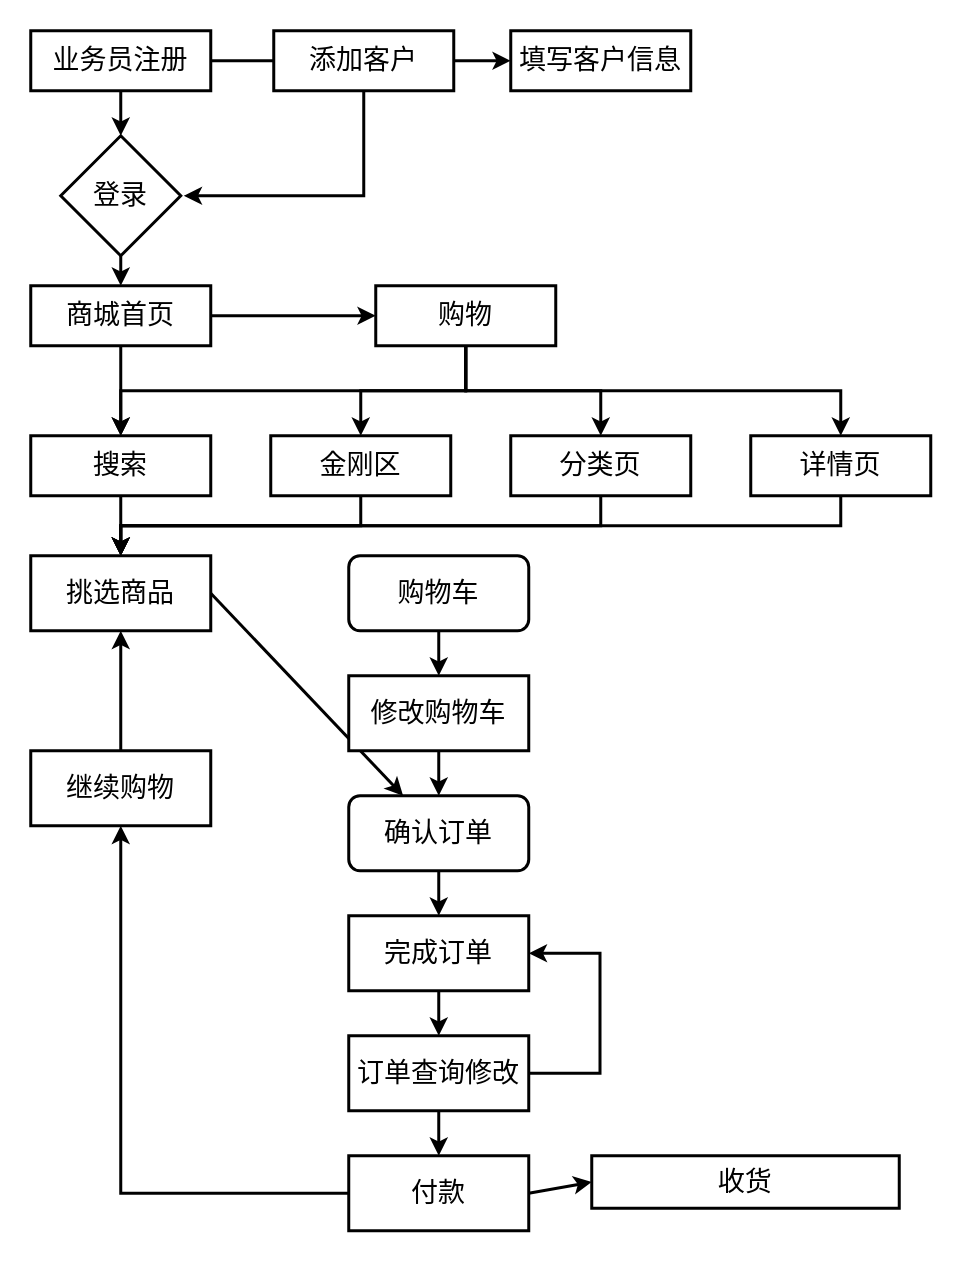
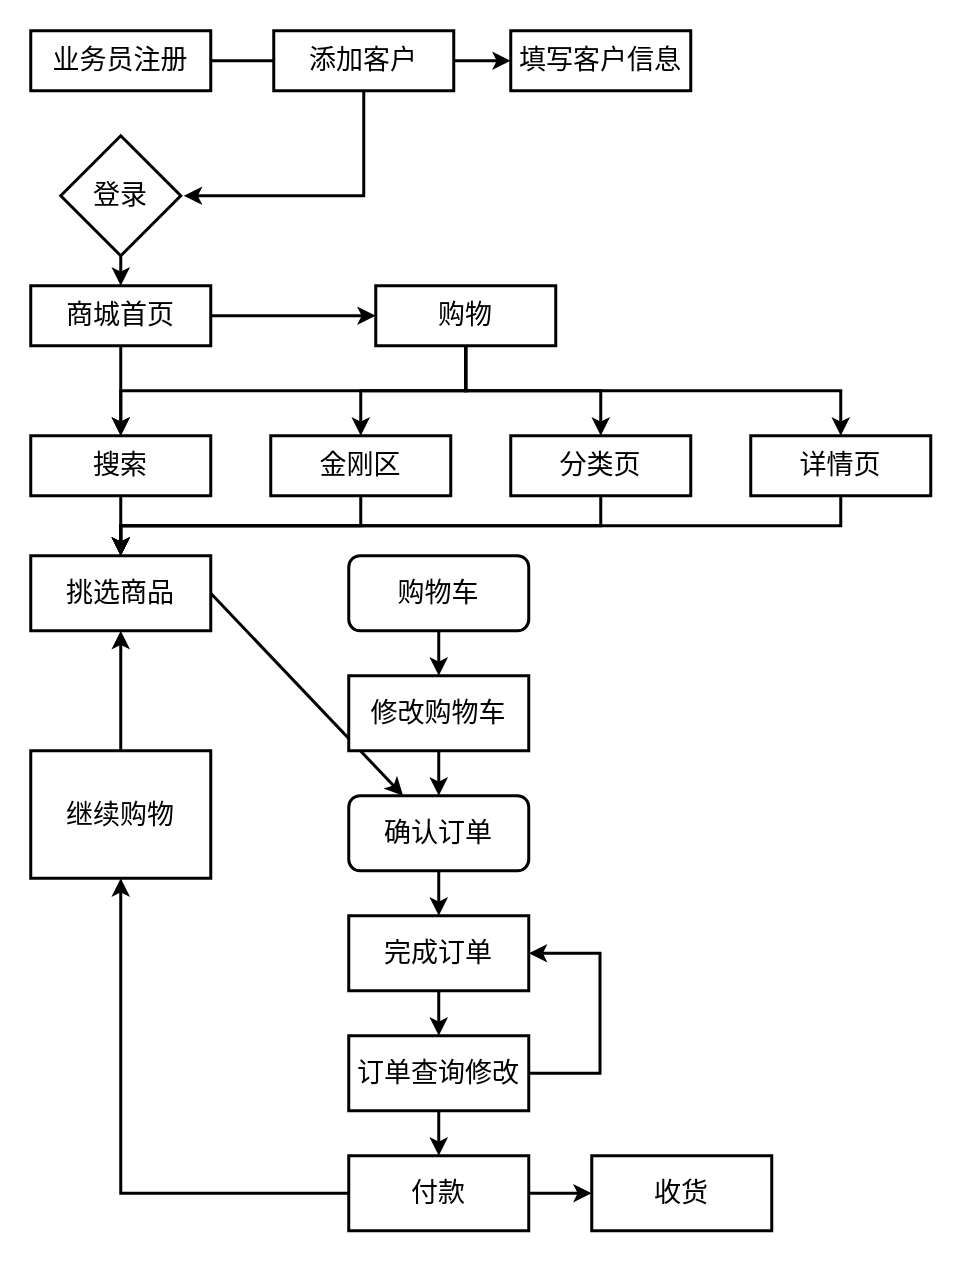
edge "业务员注册" -> "登录": removed
node "继续购物": size 180x75 -> 180x128
node "收货": size 308x53 -> 180x75
